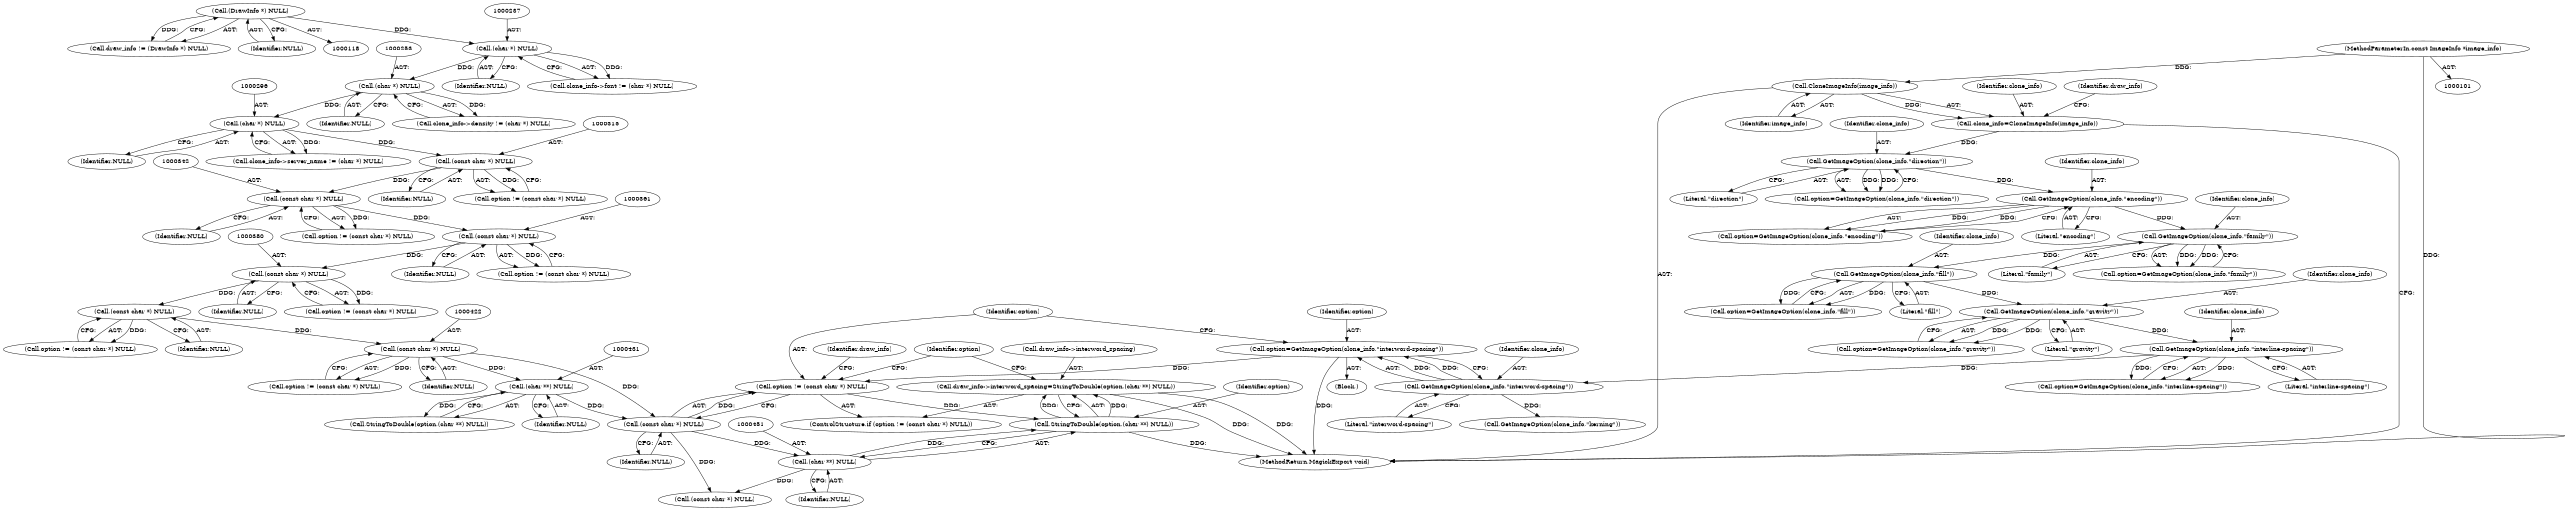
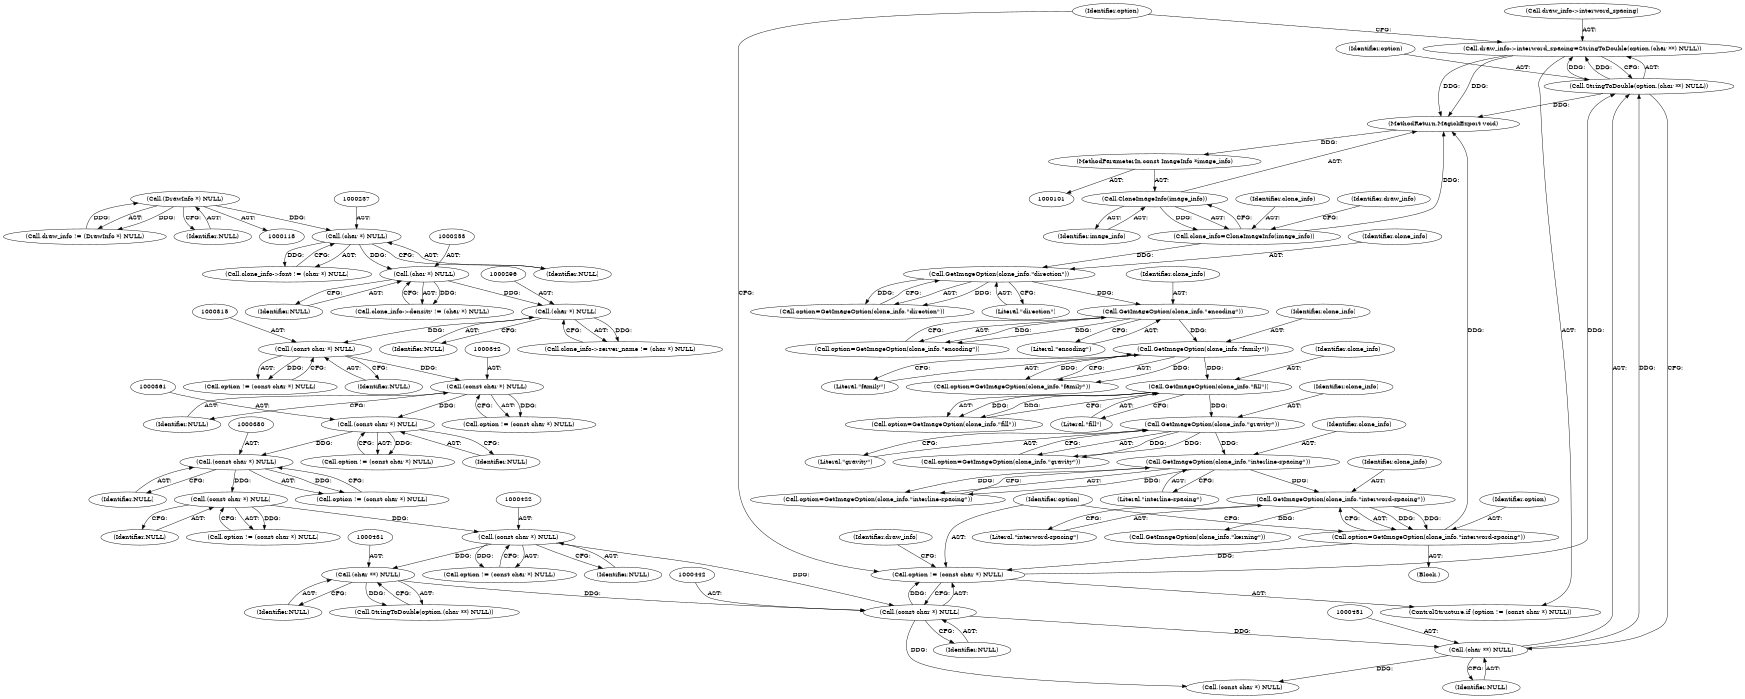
edge "(Call,draw_info != (DrawInfo *) NULL)" -> "(Call,(DrawInfo *) NULL)": label "CFG: " -> "DDG: "
edge "(MethodParameterIn,const ImageInfo *image_info)" -> "(Call,CloneImageInfo(image_info))": label "DDG: " -> "AST: "
edge "(Call,clone_info=CloneImageInfo(image_info))" -> "(Call,CloneImageInfo(image_info))": added, label "CFG:"
edge "(Call,clone_info=CloneImageInfo(image_info))" -> "(MethodReturn,MagickExport void)": label "CFG: " -> "DDG: "
edge "(MethodParameterIn,const ImageInfo *image_info)" -> "(MethodReturn,MagickExport void)": reversed
node "1000442": added
